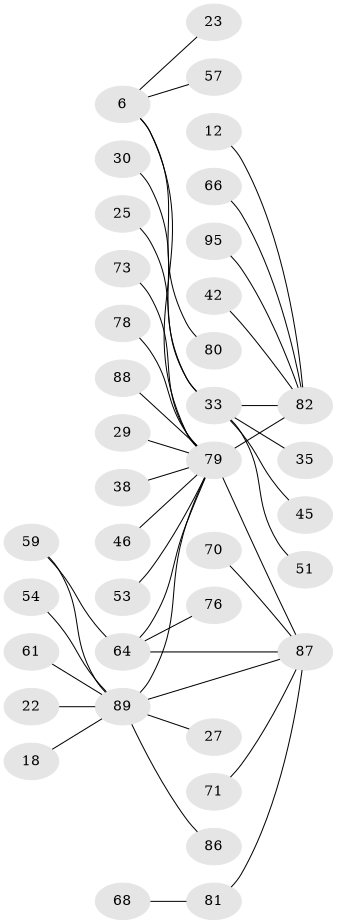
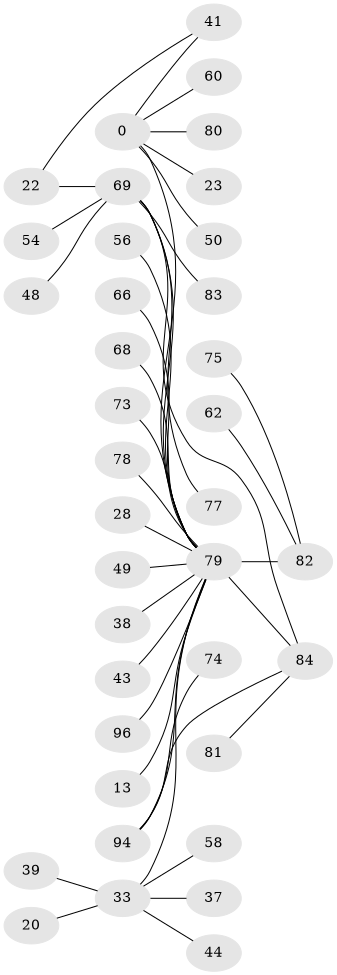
node "41": added
node "57": label "57" -> "50"
node "60": added
node "6": label "6" -> "0"
node "12": label "12" -> "62"
node "30": label "30" -> "39"
node "25": label "25" -> "20"
node "56": added
node "95": label "95" -> "75"
edge "66" -- "82": now "66" -- "79"
node "42": removed
node "88": label "88" -> "28"
edge "33" -- "82": now "33" -- "79"
node "29": label "29" -> "49"
node "35": label "35" -> "37"
node "45": label "45" -> "44"
node "59": removed
node "46": label "46" -> "96"
node "70": removed
node "51": label "51" -> "58"
node "53": label "53" -> "13"
node "76": label "76" -> "74"
node "61": removed
node "64": label "64" -> "94"
node "87": label "87" -> "84"
node "43": added
node "89": label "89" -> "69"
node "27": label "27" -> "77"
node "18": label "18" -> "48"
node "71": removed
node "86": label "86" -> "83"
edge "68" -- "81": now "68" -- "79"
